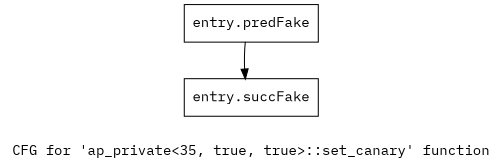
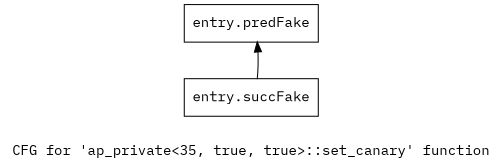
edge "entry.predFake" -> "entry.succFake": reversed
